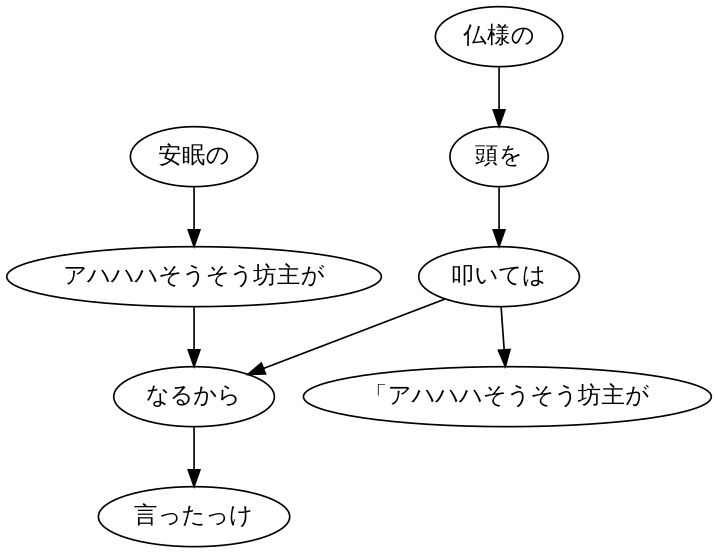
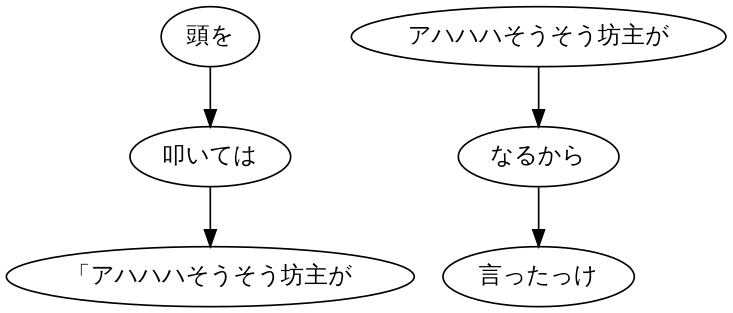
node "仏様の": removed
node "安眠の": removed
edge "叩いては" -> "なるから": removed
